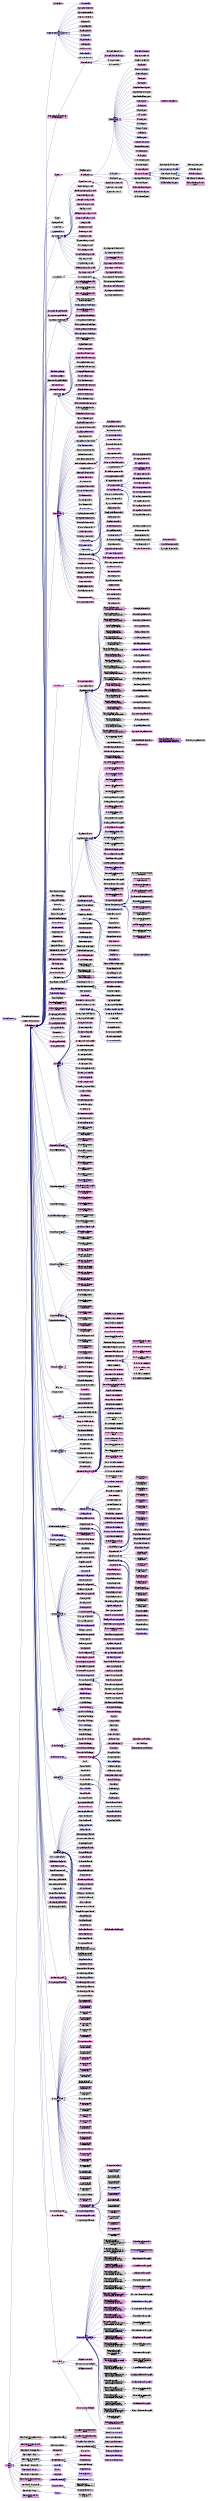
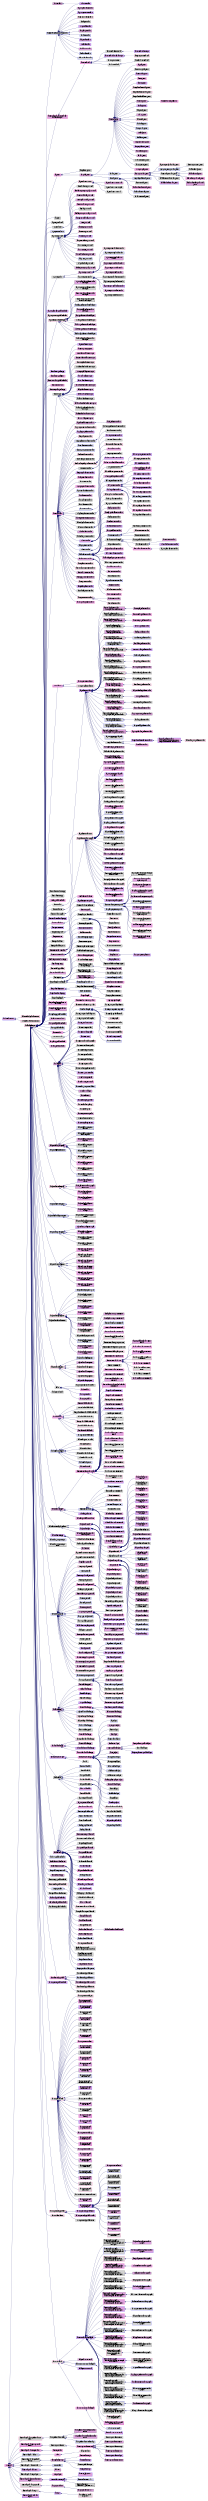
node "ezSoundEventAssetDocument Manager": label "ezSoundEventAssetDocument Manager" -> "ezSoundEventAssetDocument GetBoolProperty"
node "ezSetupProjectMsgToEngine InterDoc": label "ezSetupProjectMsgToEngine InterDoc" -> "ezGatherObjectsOfTypeMsg InterDoc"
node "ezParticleInitializer _CylinderPosition": label "ezParticleInitializer _CylinderPosition" -> "ezParticleInitializer _InterDoc"
node "ezSpotLightVisualizerAttribute": added
node "ezVisualScriptNode_Sign": label "ezVisualScriptNode_Sign" -> "ezWorldSettingsMsgToEngine_Sign"
